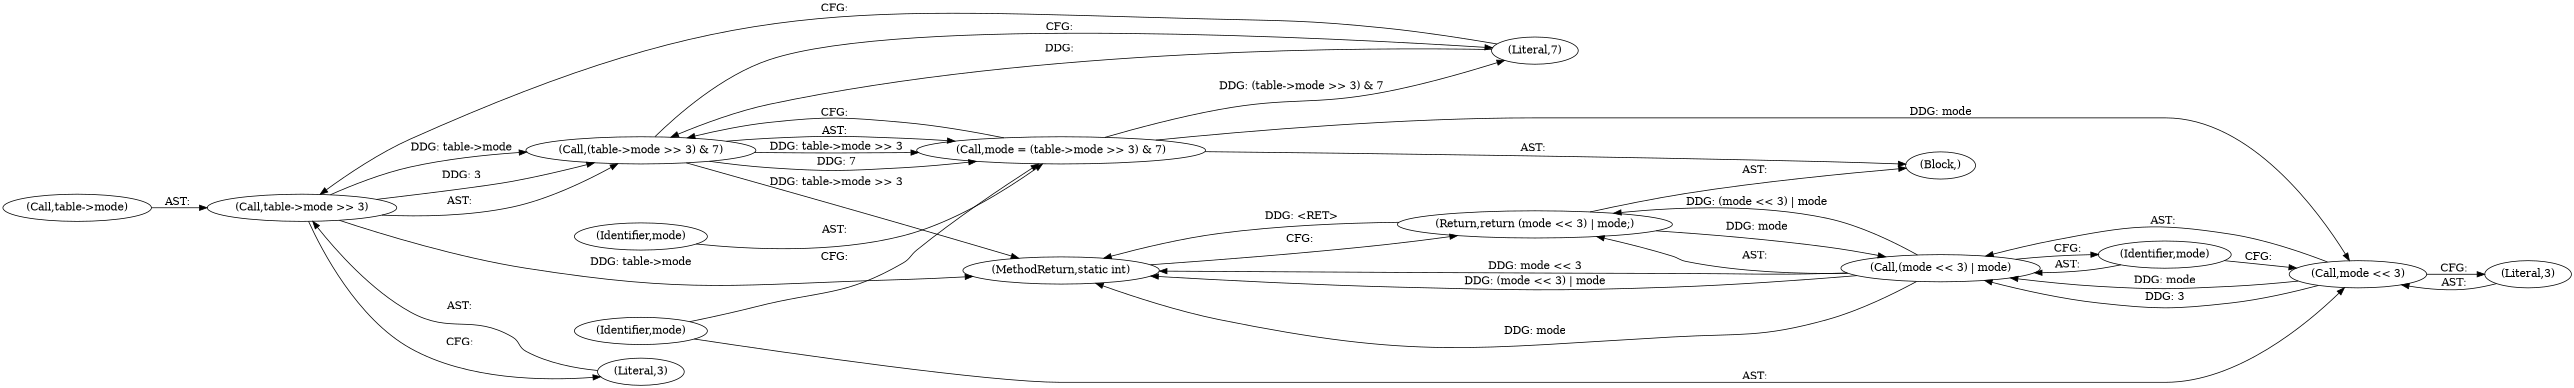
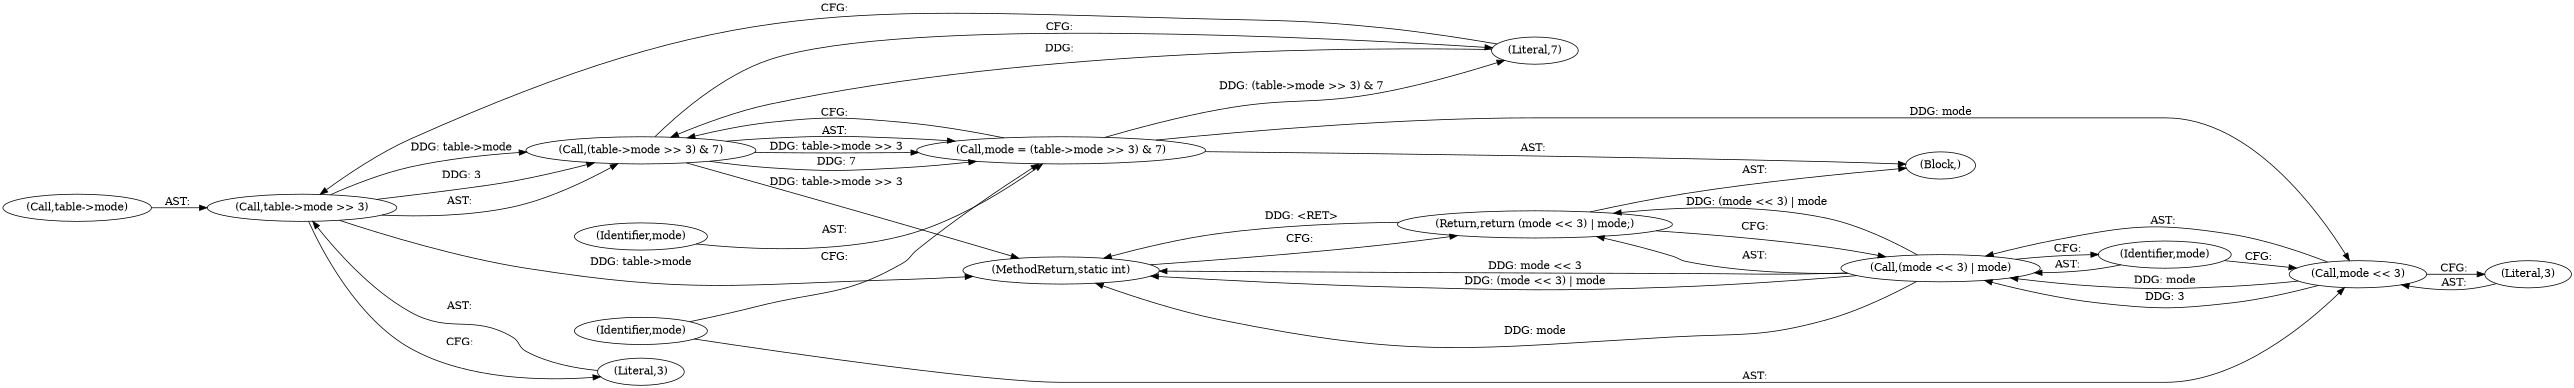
edge "(Return,return (mode << 3) | mode;)" -> "(Call,(mode << 3) | mode)": label "DDG: mode" -> "CFG: "
